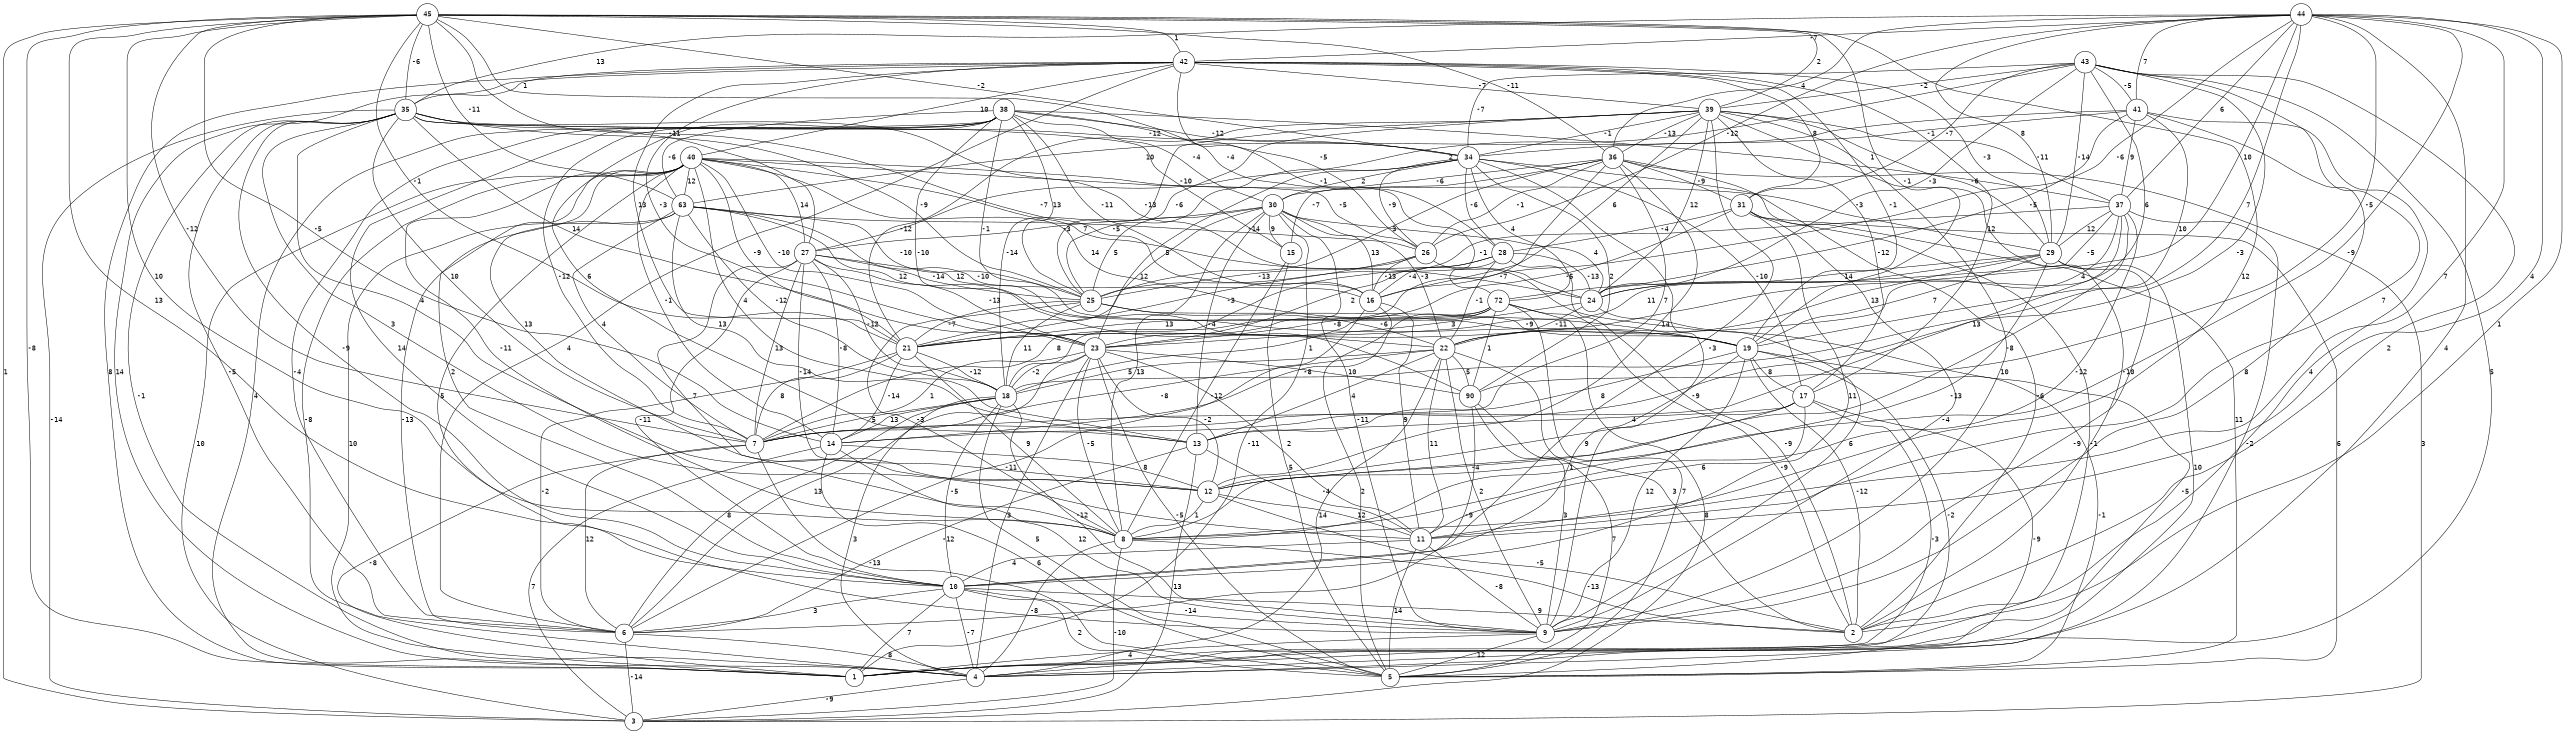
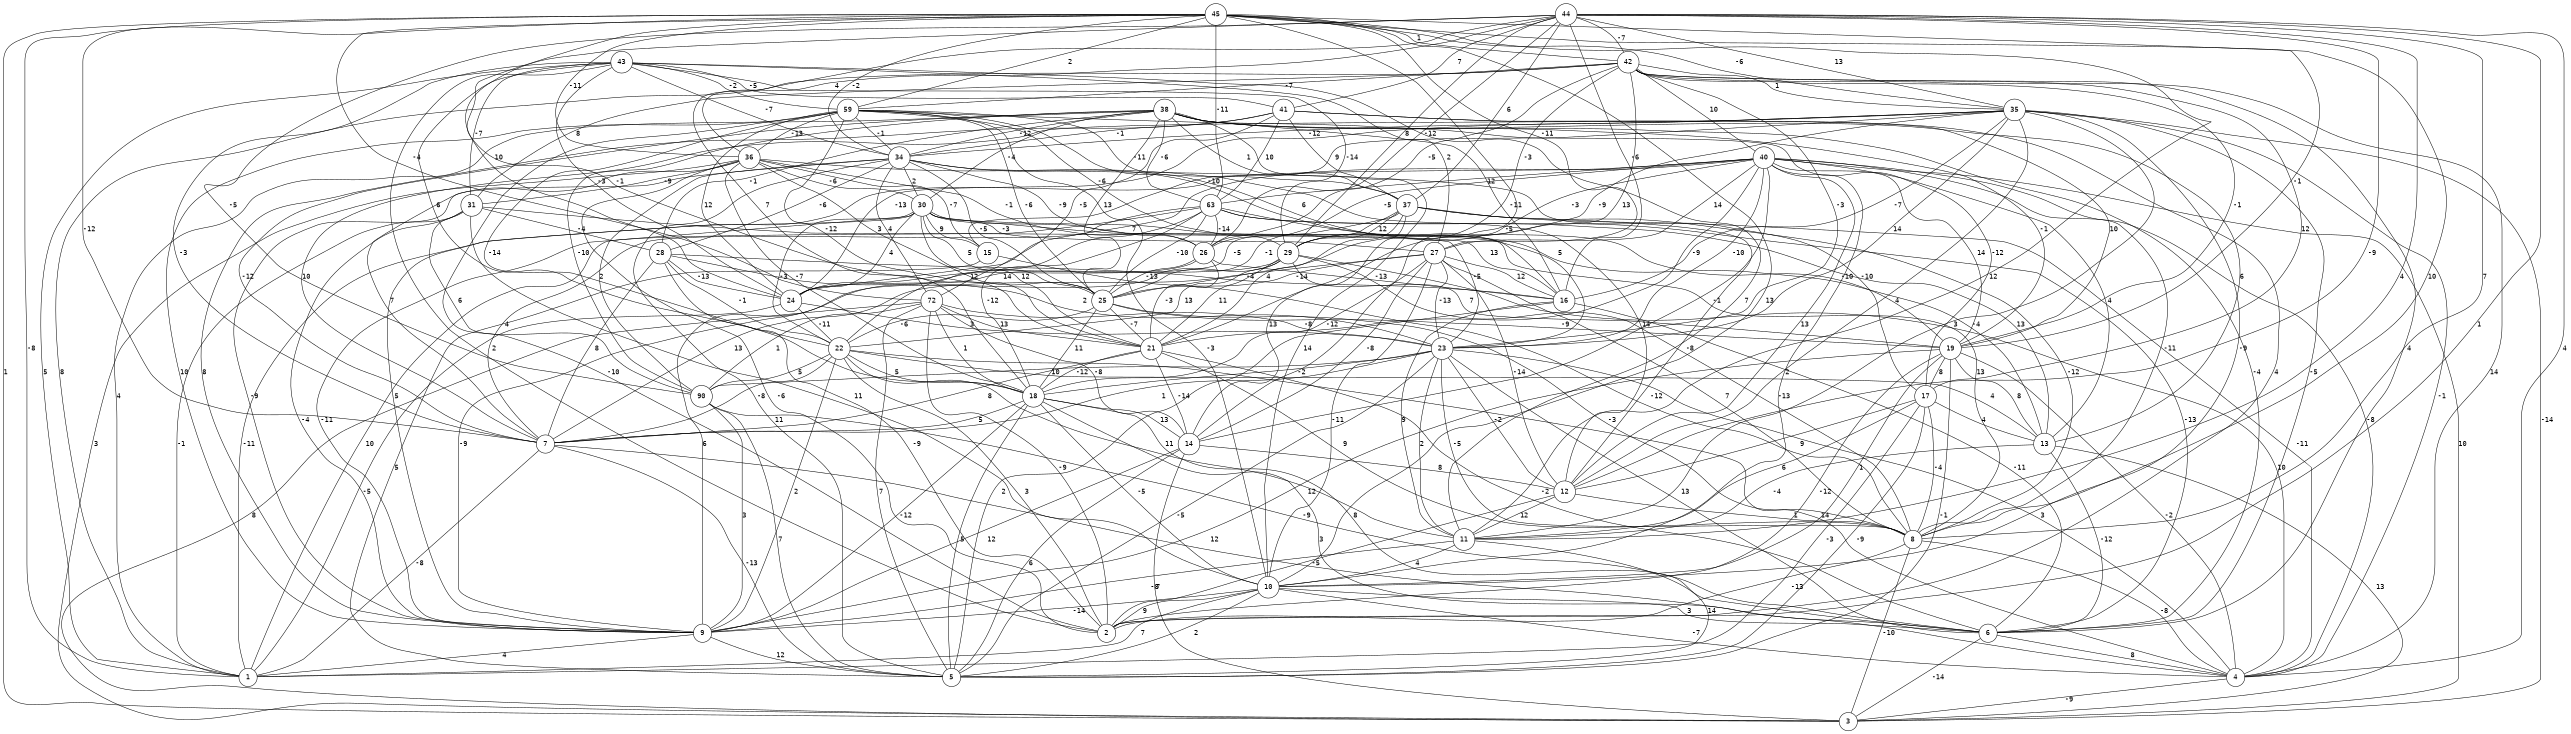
node "39": label "39" -> "59"
edge "37" -- "4": label "-2" -> "-11"
edge "31" -- "5": now "31" -- "90"
